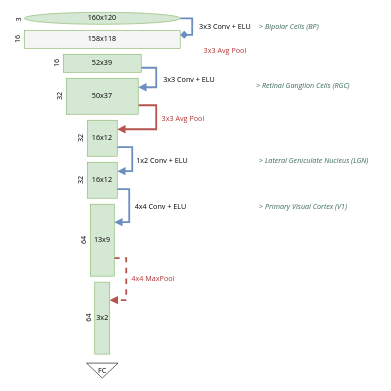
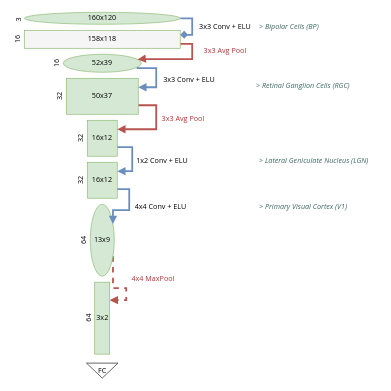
edge "158x118" -> "52x39": added
node "52x39": shape rectangle -> ellipse
node "13x9": shape rectangle -> ellipse
